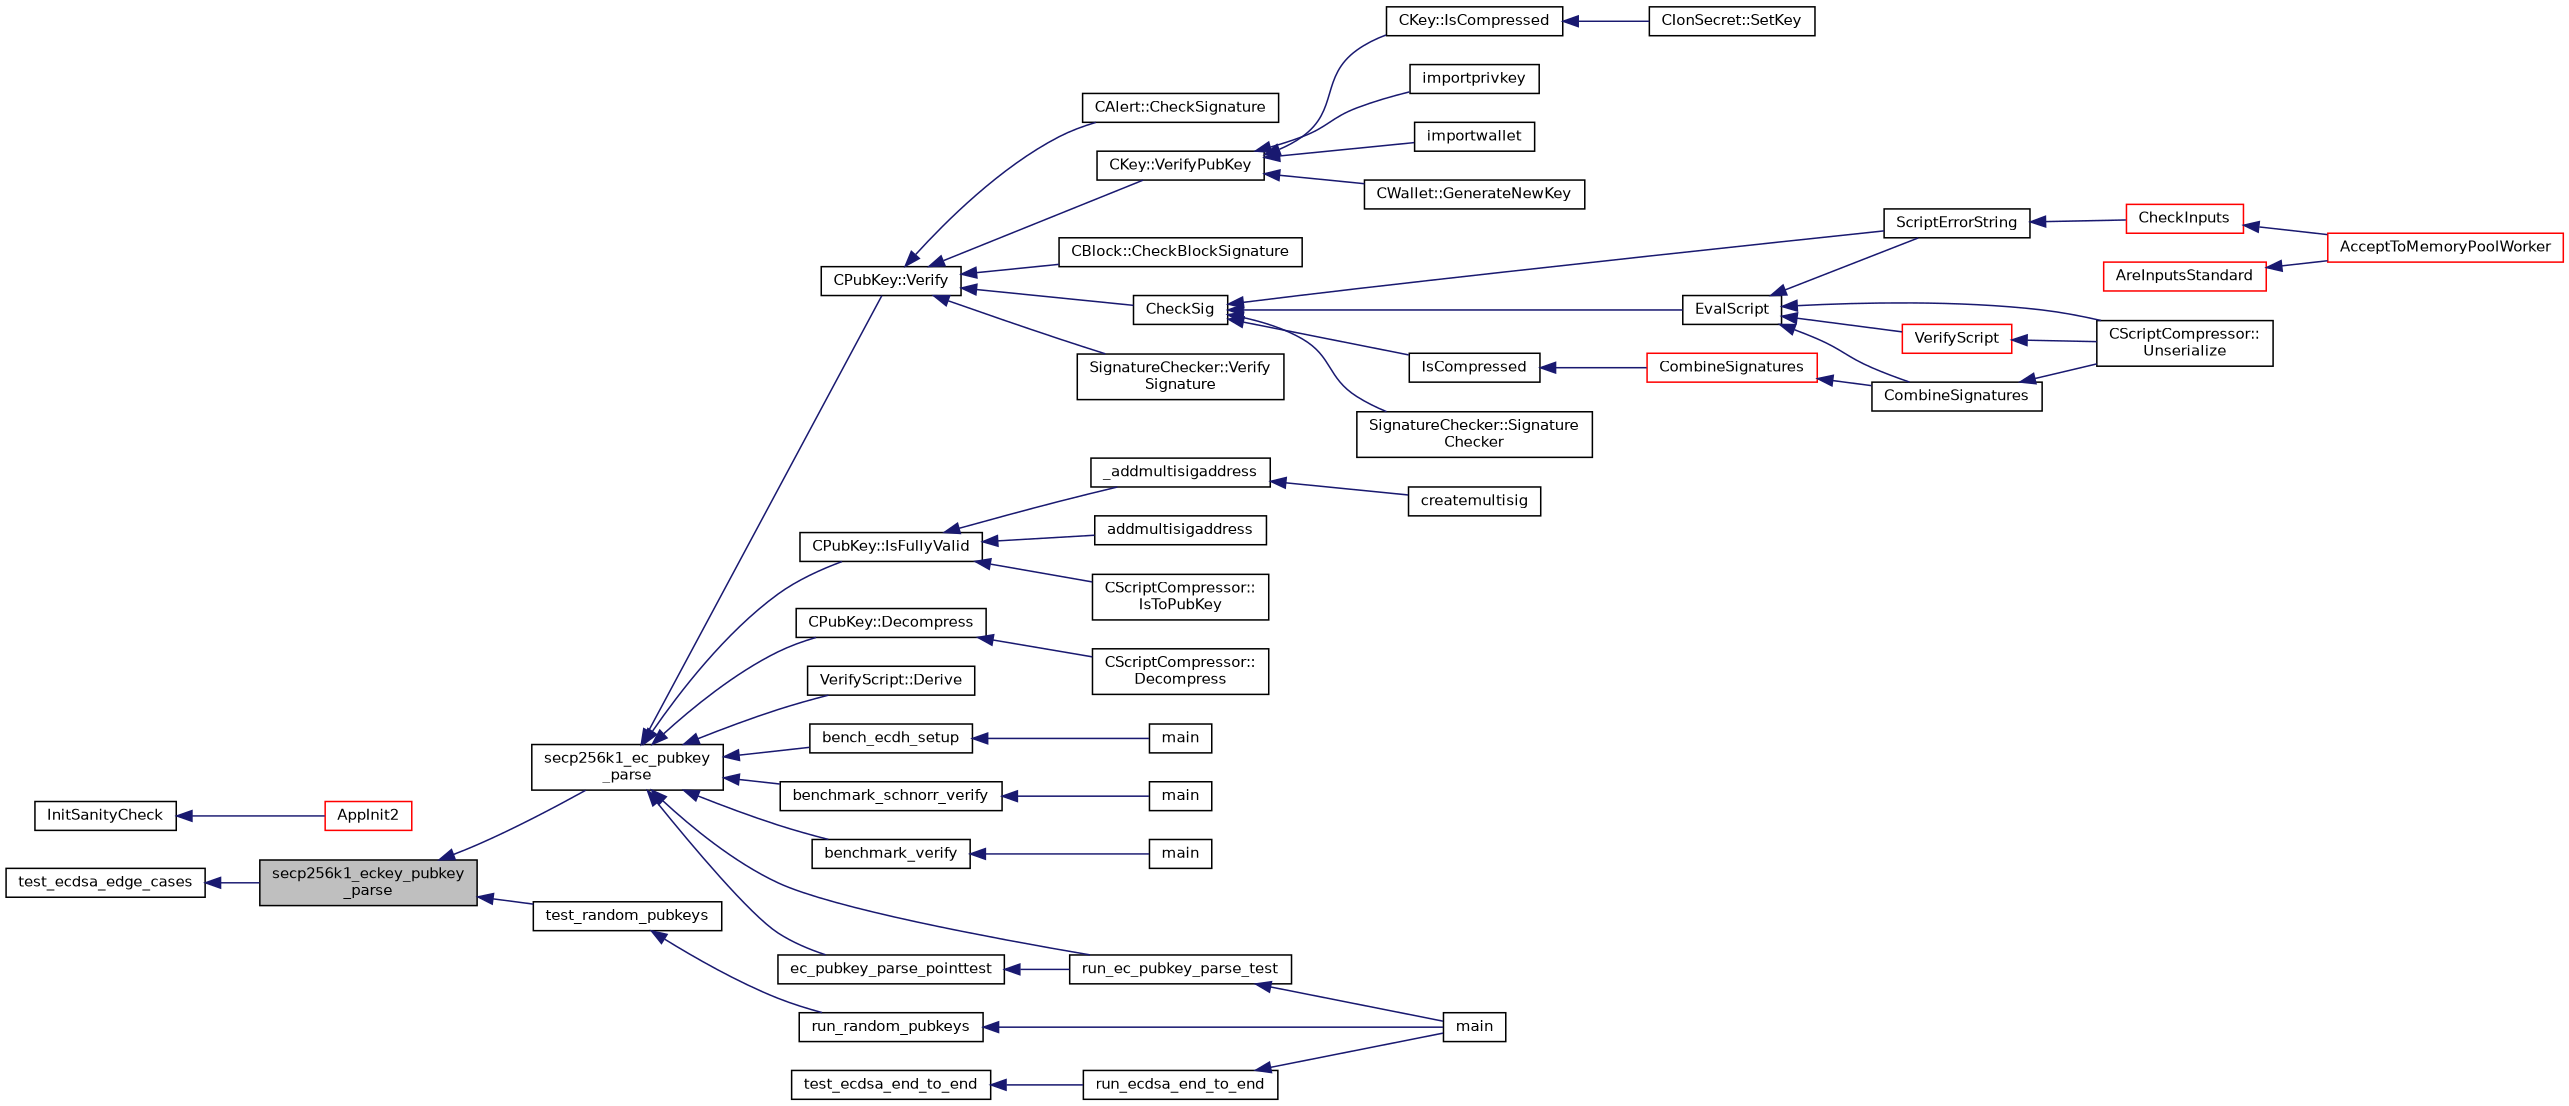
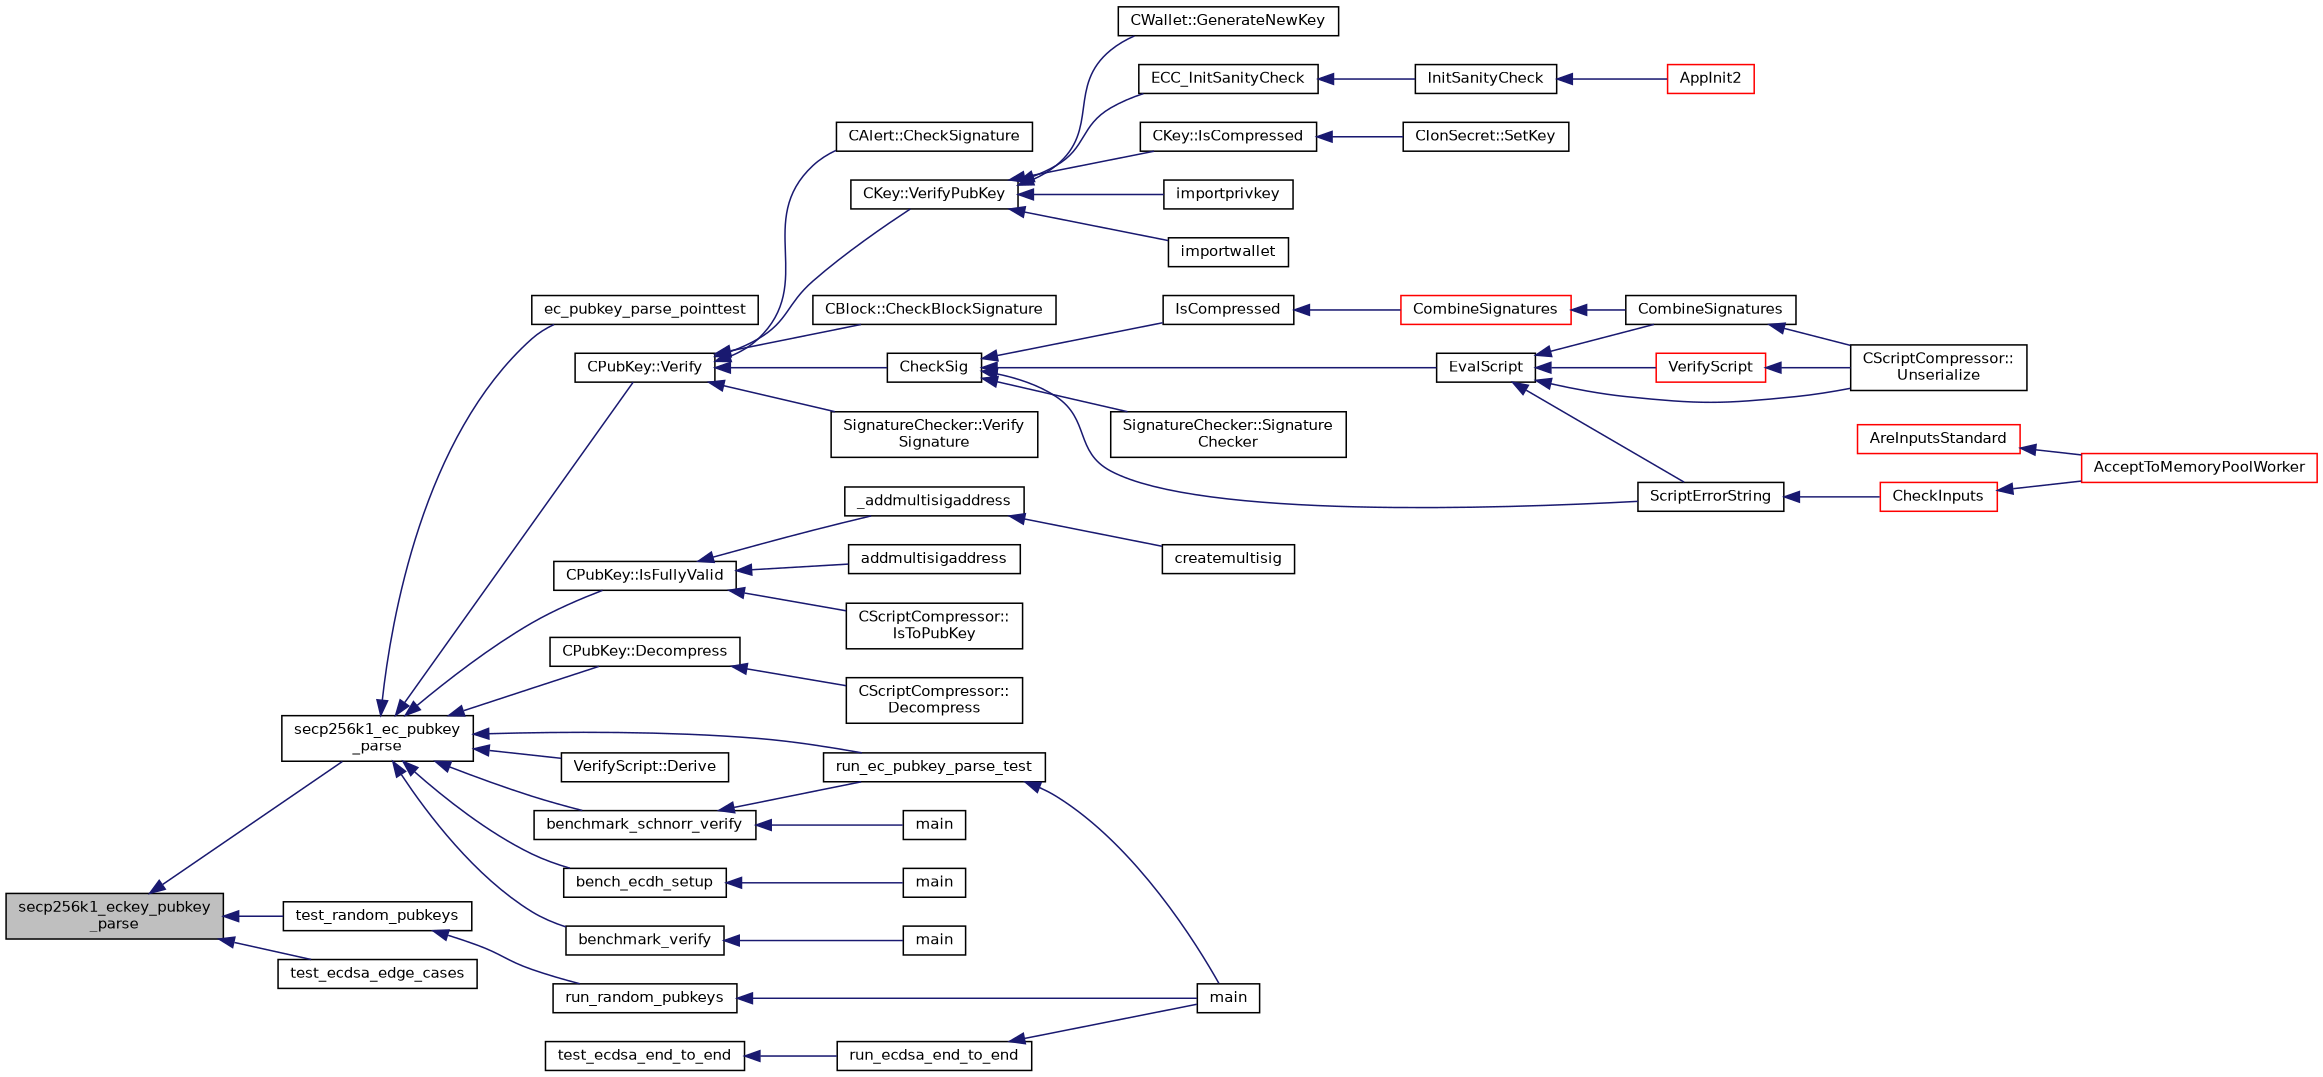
node "ECC_InitSanityCheck": added
edge "secp256k1_eckey_pubkey _parse" -> "test_ecdsa_edge_cases": reversed
edge "run_ec_pubkey_parse_test" -> "ec_pubkey_parse_pointtest": now "run_ec_pubkey_parse_test" -> "benchmark_schnorr_verify"
